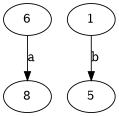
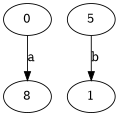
node "6": label "6" -> "0"
edge "1" -> "5": reversed
